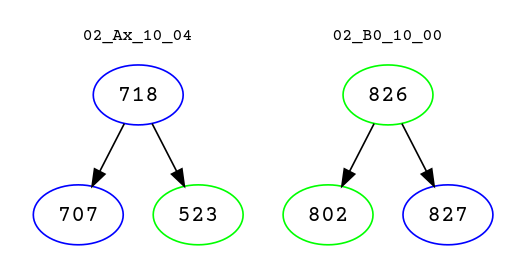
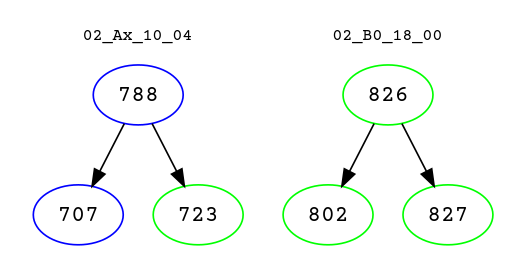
cluster "02_B0_10_00": label "02_B0_10_00" -> "02_B0_18_00"
node "718": label "718" -> "788"
node "523": label "523" -> "723"
node "827": color blue -> green
